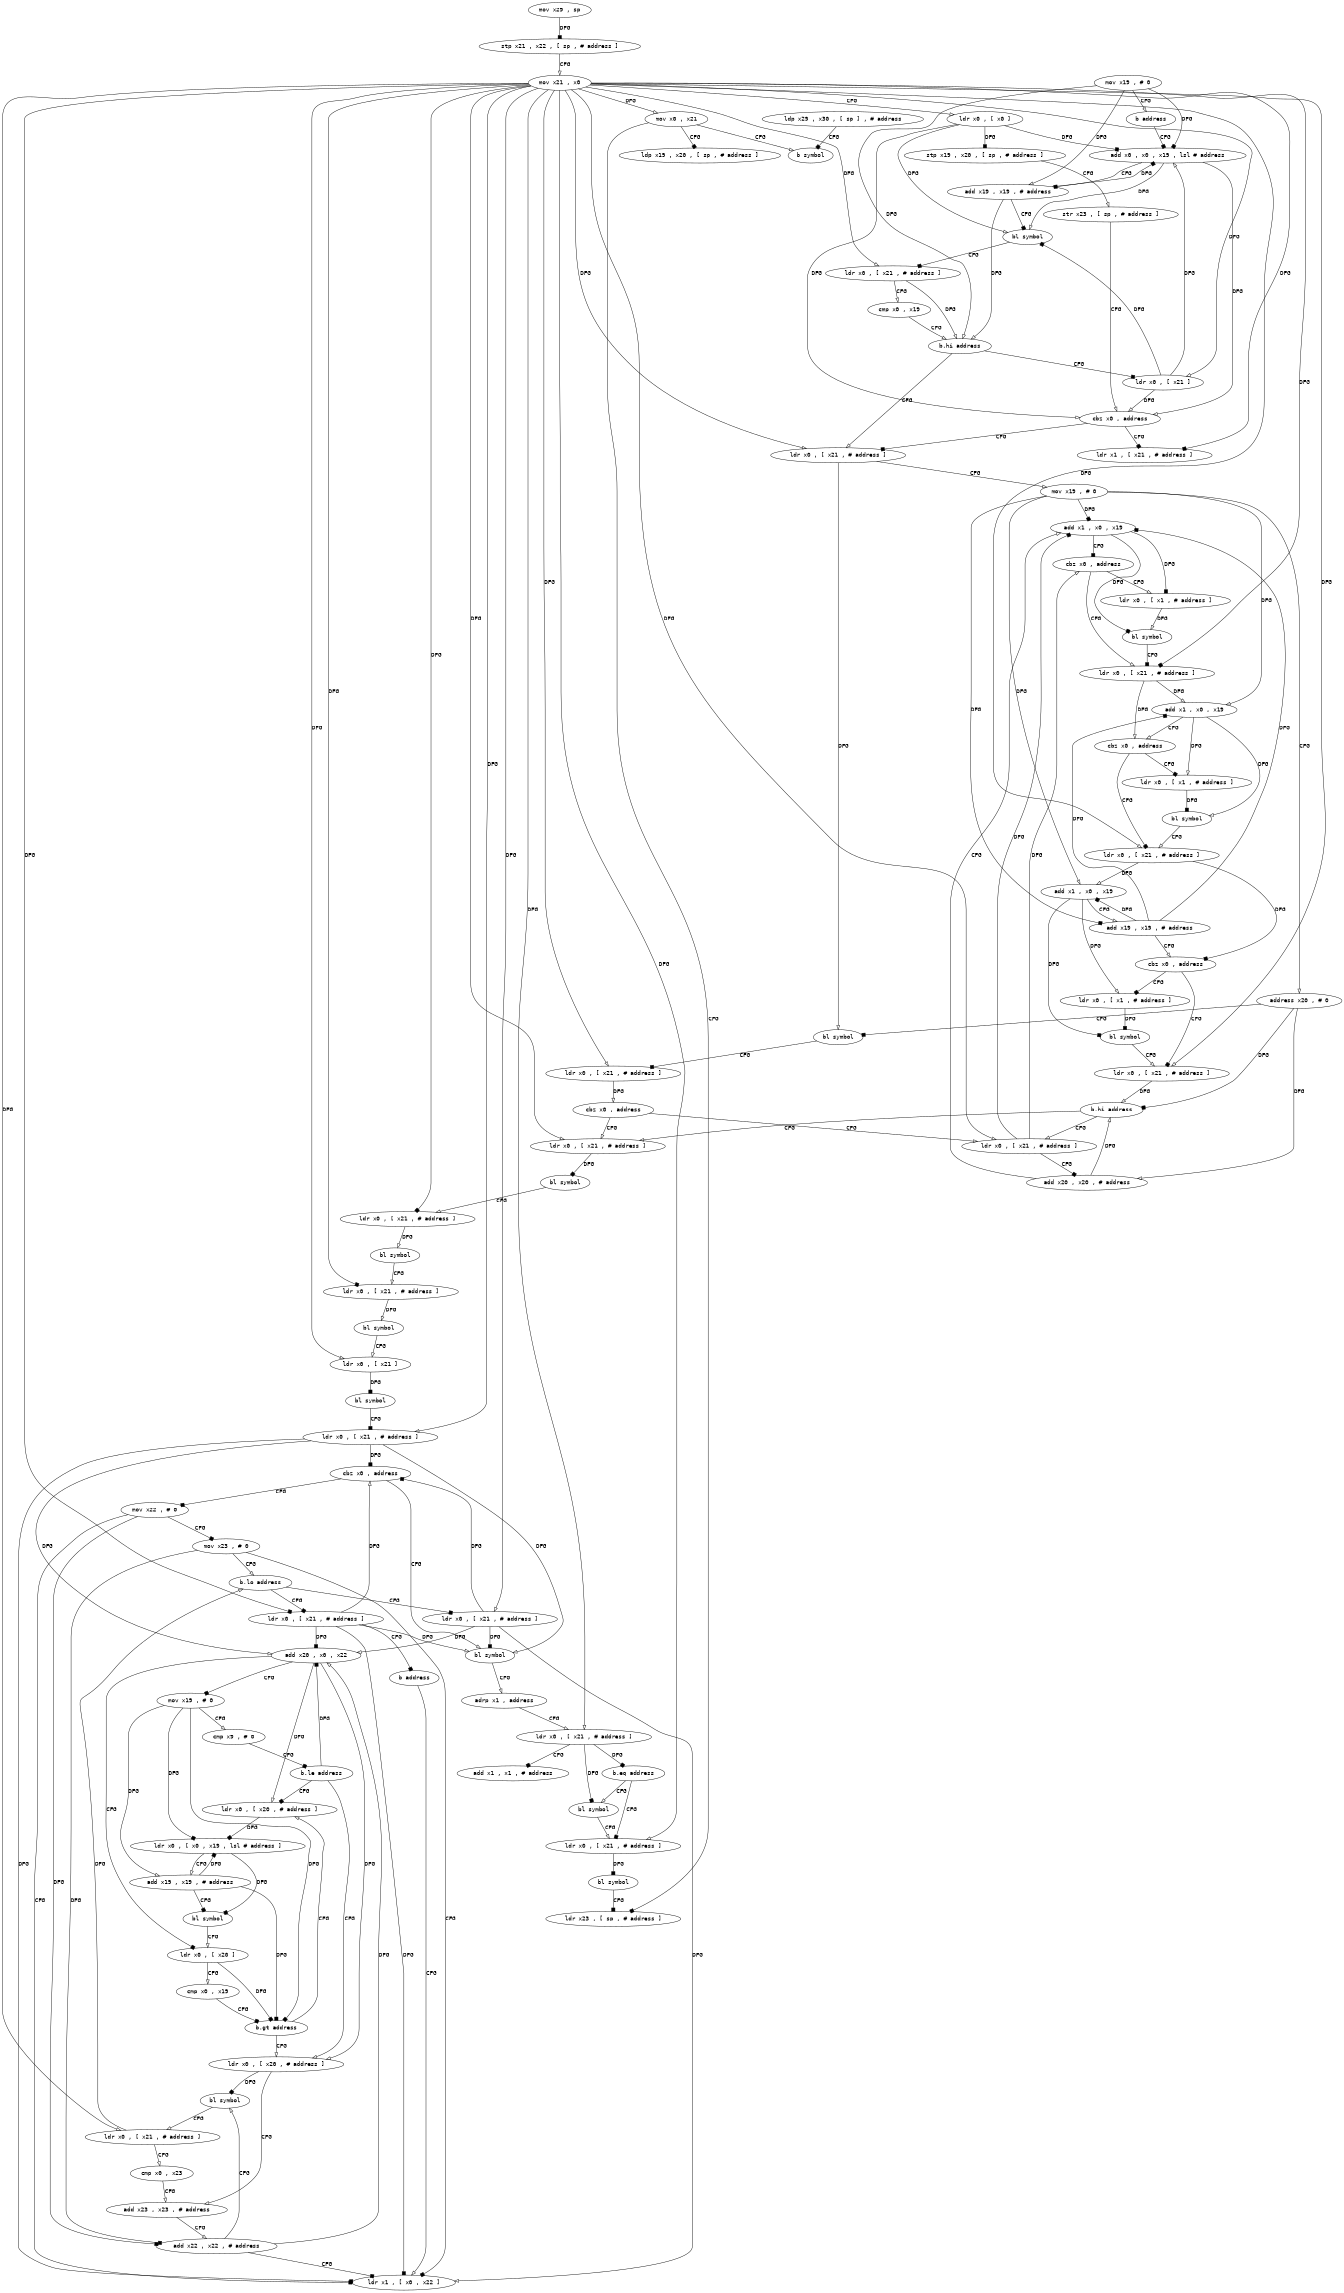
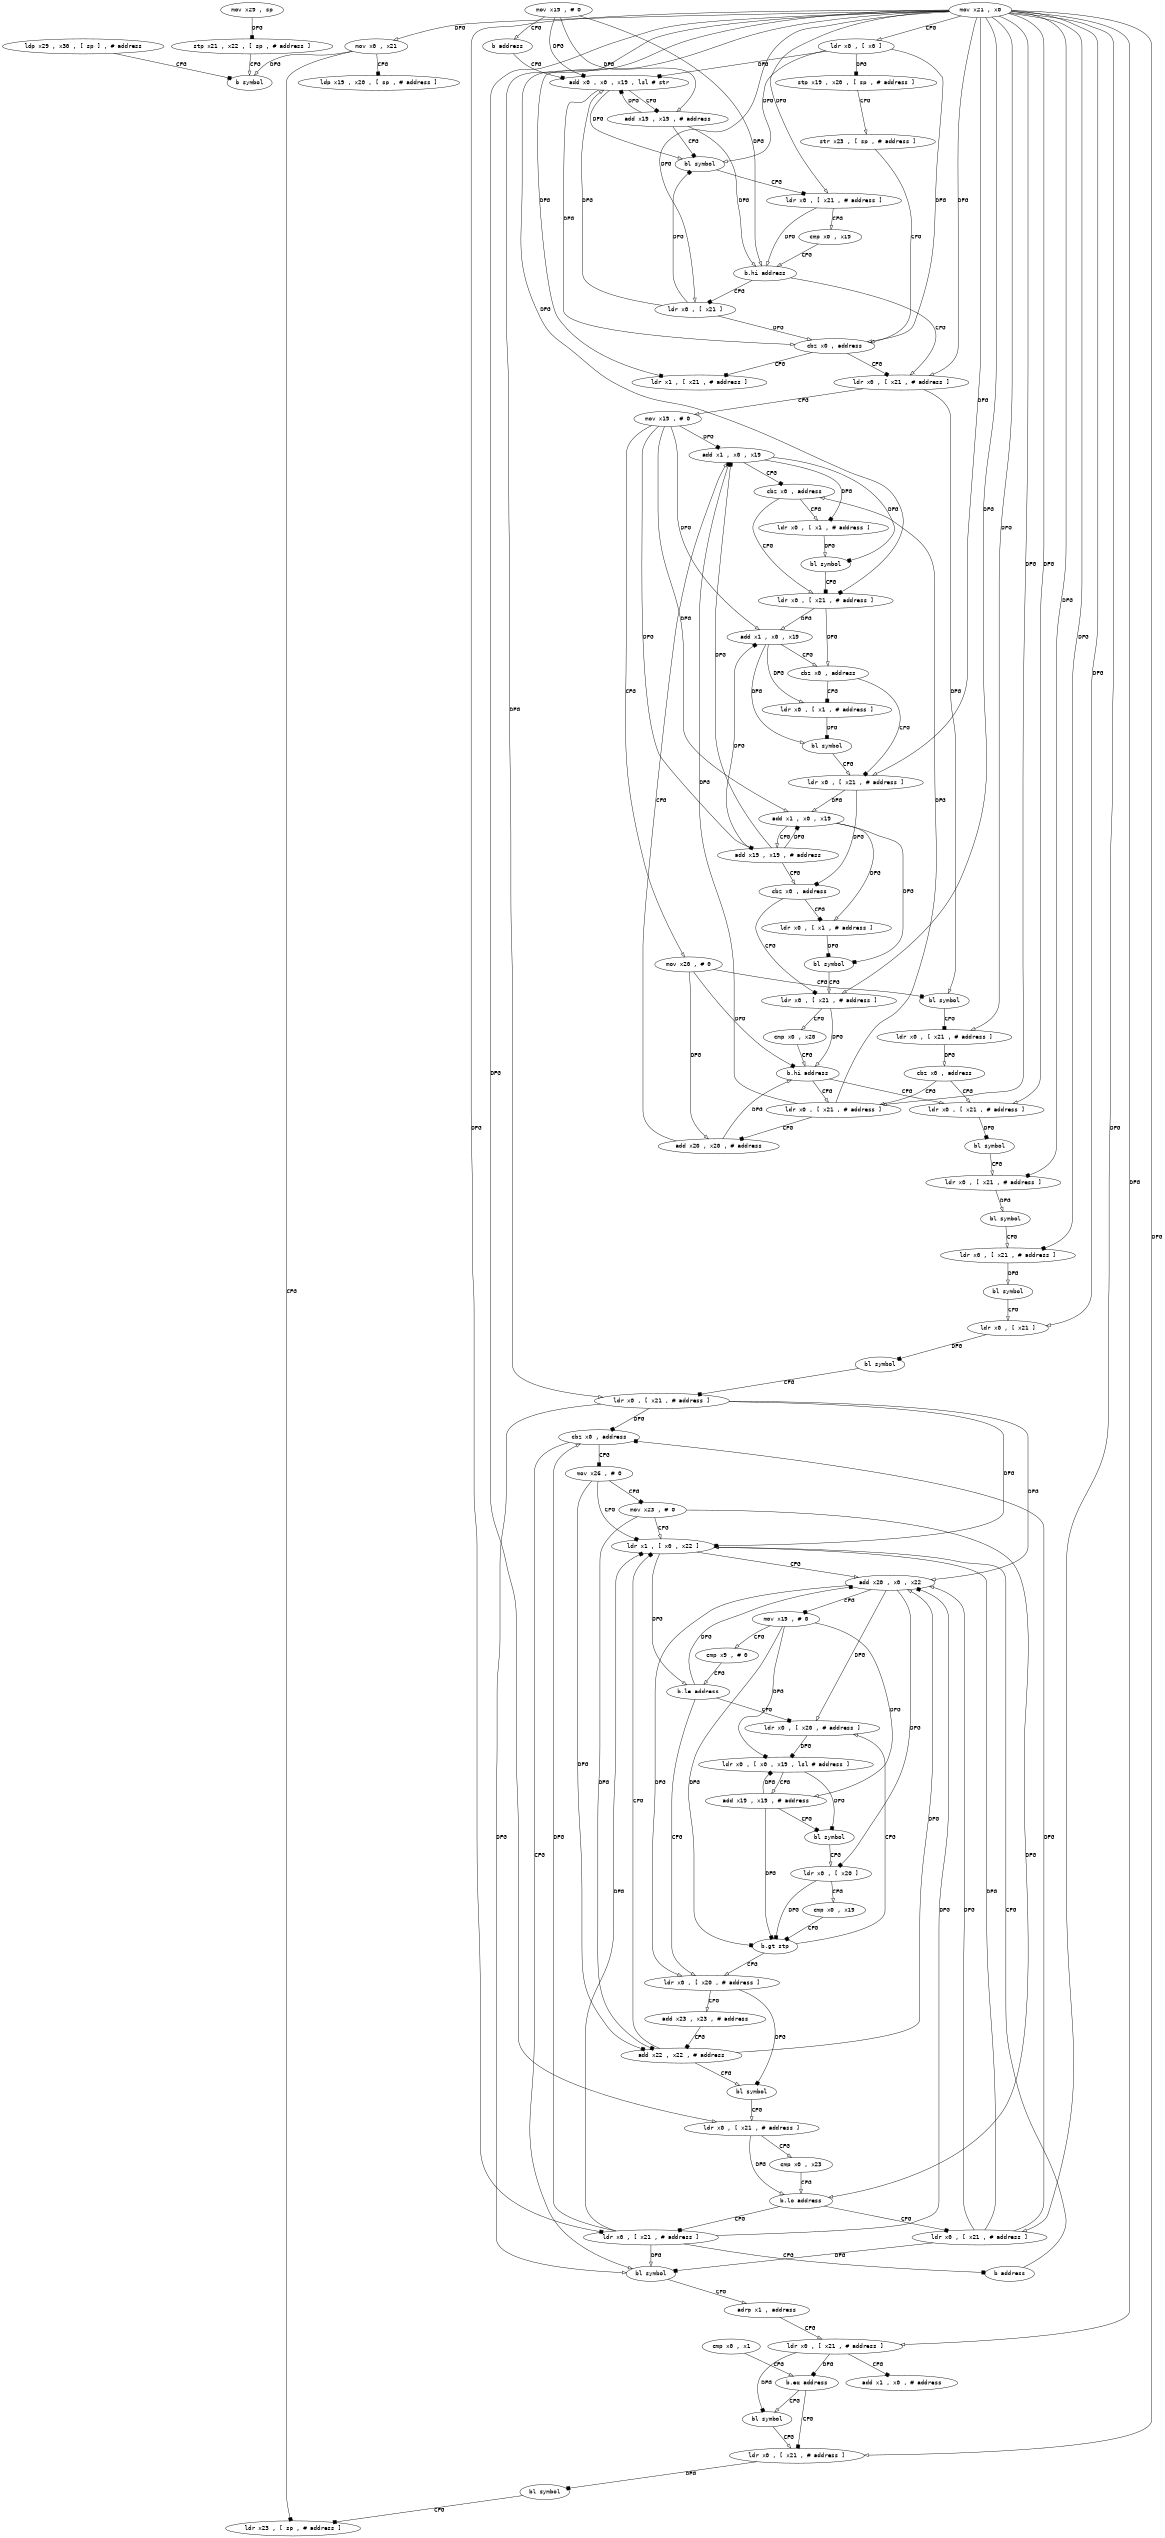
edge "stp x21 , x22 , [ sp , # address ]" -> "mov x21 , x0": now "stp x21 , x22 , [ sp , # address ]" -> "b symbol"
edge "mov x0 , x21" -> "b symbol": label "CFG" -> "DFG"
node "add x0 , x0 , x19 , lsl # address": label "add x0 , x0 , x19 , lsl # address" -> "add x0 , x0 , x19 , lsl # str"
node "address x20 , # 0": label "address x20 , # 0" -> "mov x20 , # 0"
node "cmp x0 , x20": added
node "mov x22 , # 0": label "mov x22 , # 0" -> "mov x26 , # 0"
edge "ldr x1 , [ x0 , x22 ]" -> "add x20 , x0 , x22": added, label "CFG"
edge "mov x23 , # 0" -> "b.lo address": label "CFG" -> "DFG"
edge "ldr x1 , [ x0 , x22 ]" -> "b.le address": added, label "DFG"
edge "cmp x9 , # 0" -> "b.le address": arrowhead box -> onormal
node "add x1 , x1 , # address": label "add x1 , x1 , # address" -> "add x1 , x0 , # address"
edge "add x20 , x0 , x22" -> "ldr x0 , [ x20 ]": label "CFG" -> "DFG"
edge "mov x23 , # 0" -> "ldr x1 , [ x0 , x22 ]": arrowhead box -> onormal
node "b.gt address": label "b.gt address" -> "b.gt stp"
edge "cmp x0 , x23" -> "add x23 , x23 , # address": now "cmp x0 , x23" -> "b.lo address"
edge "add x23 , x23 , # address" -> "add x22 , x22 , # address": arrowhead onormal -> box
node "cmp x0 , x1": added
